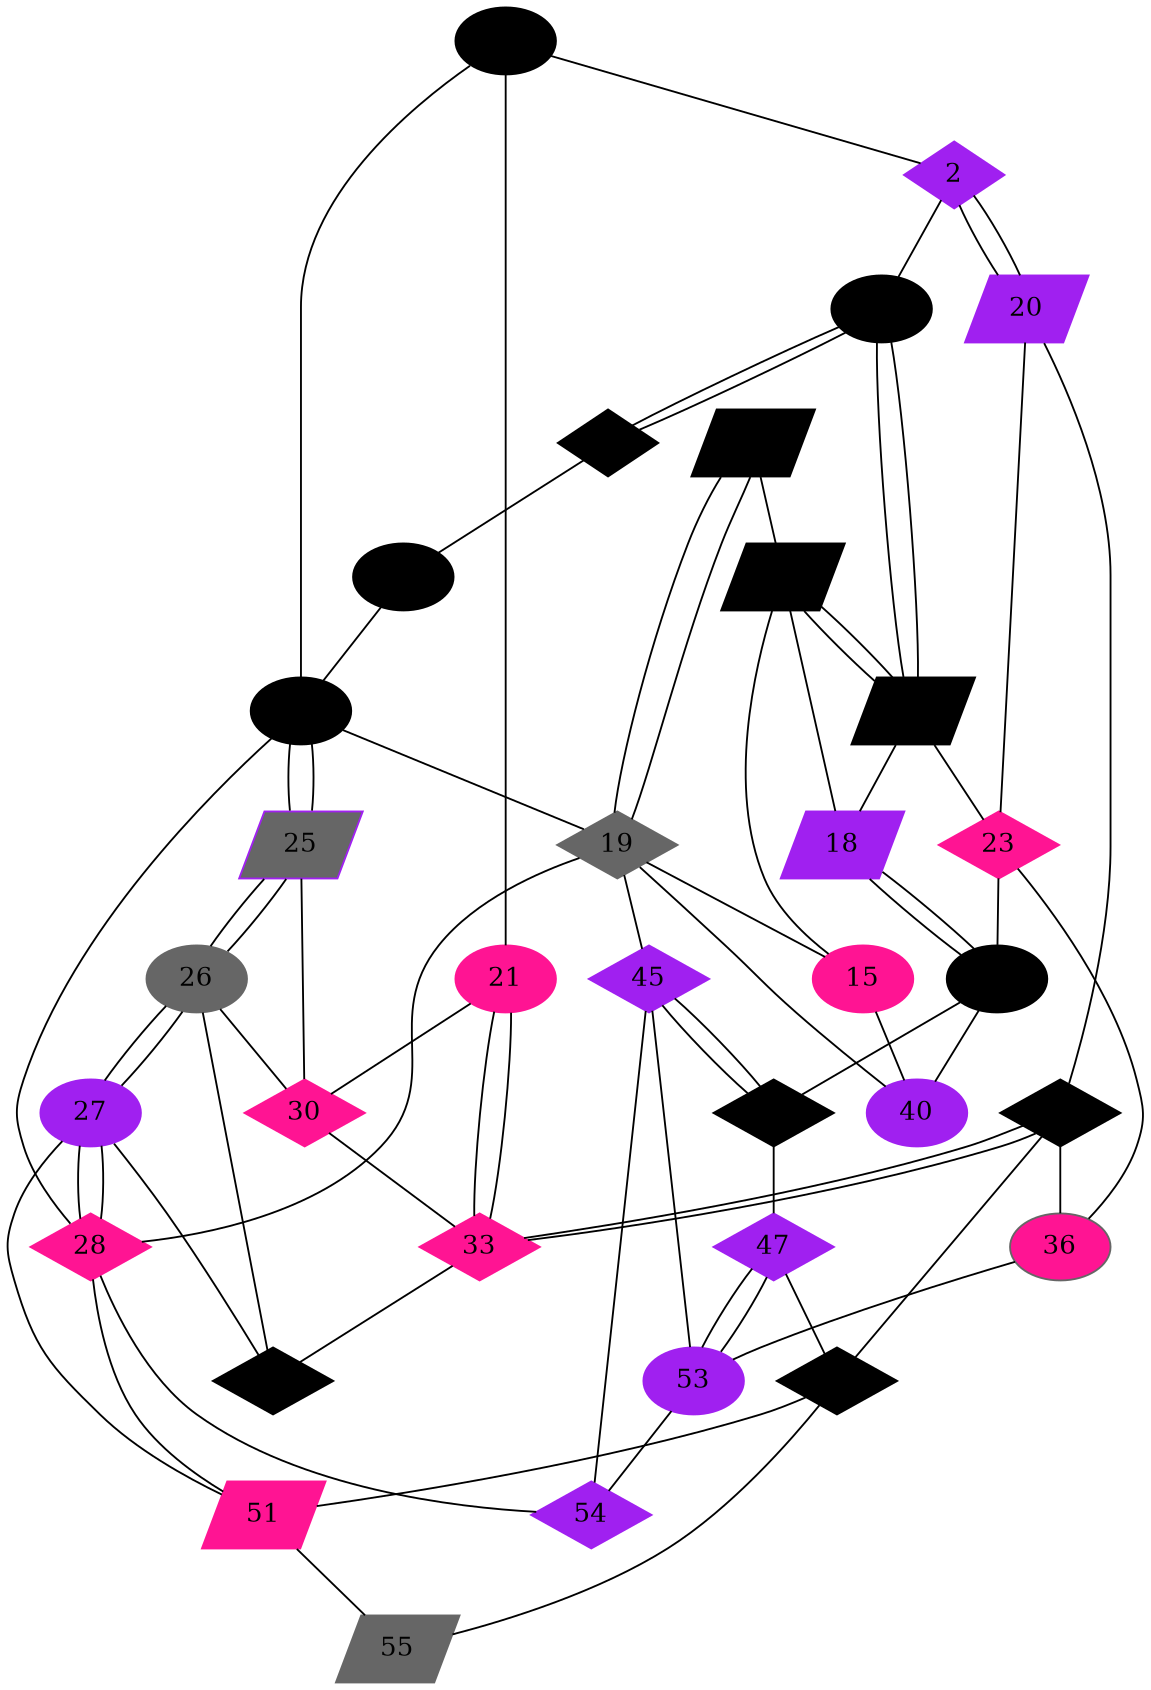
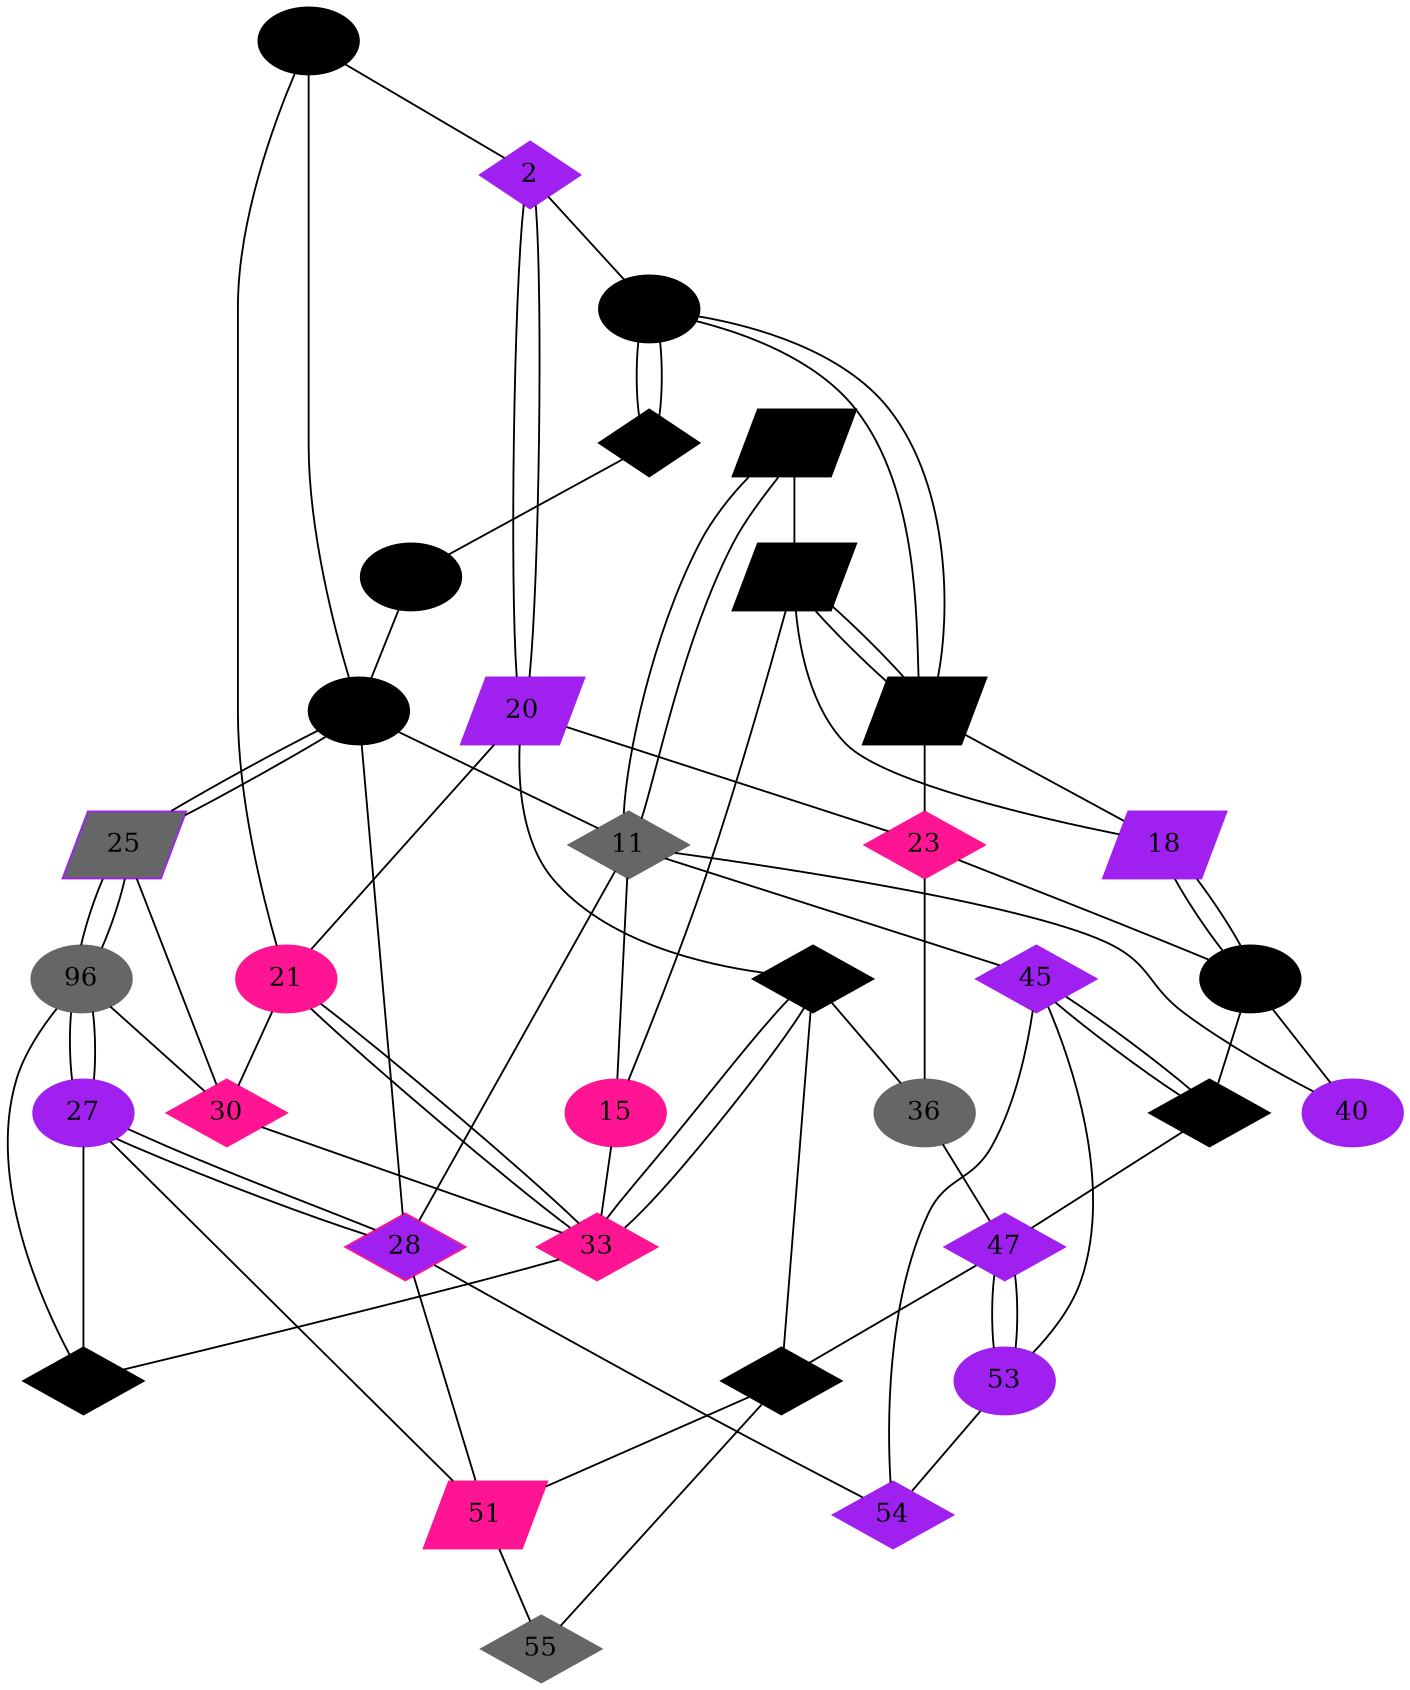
node "19": label "19" -> "11"
edge "20" -- "21": added
node "26": label "26" -> "96"
edge "15" -- "40": now "15" -- "33"
node "28": fillcolor deeppink -> purple
node "36": fillcolor deeppink -> gray40
edge "36" -- "53": now "36" -- "47"
node "55": shape parallelogram -> diamond
